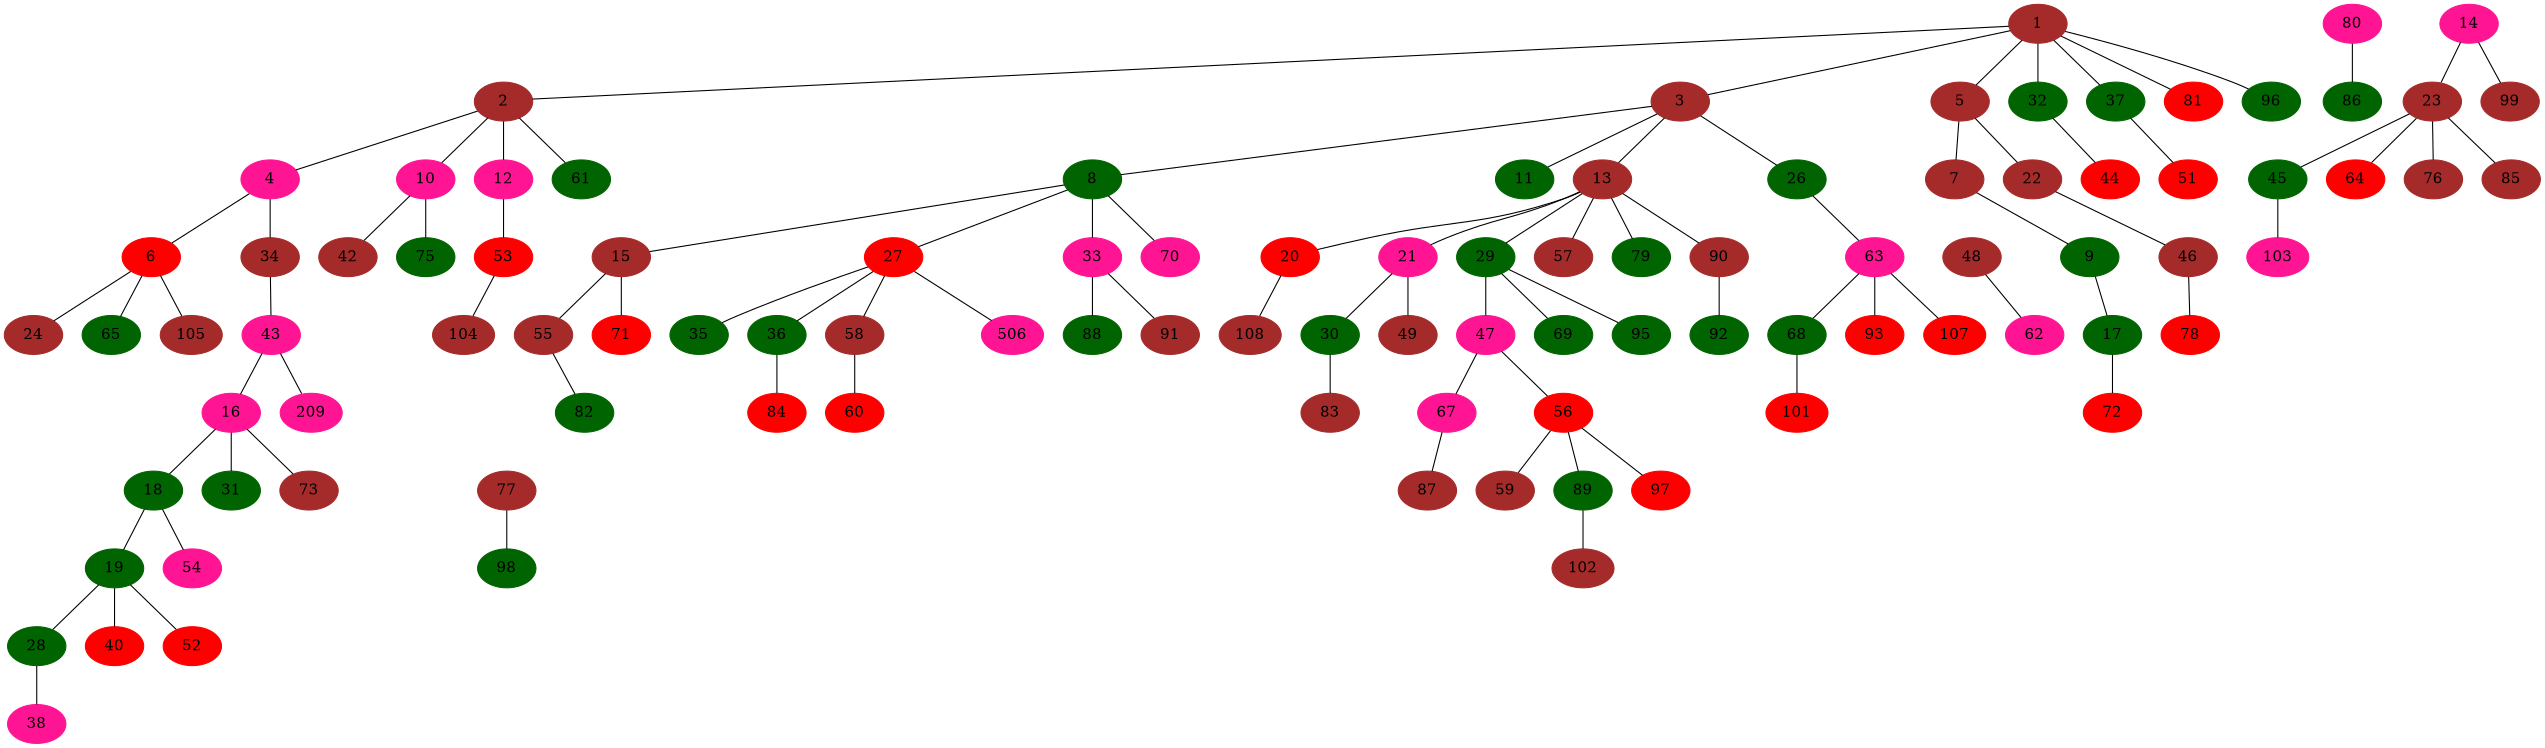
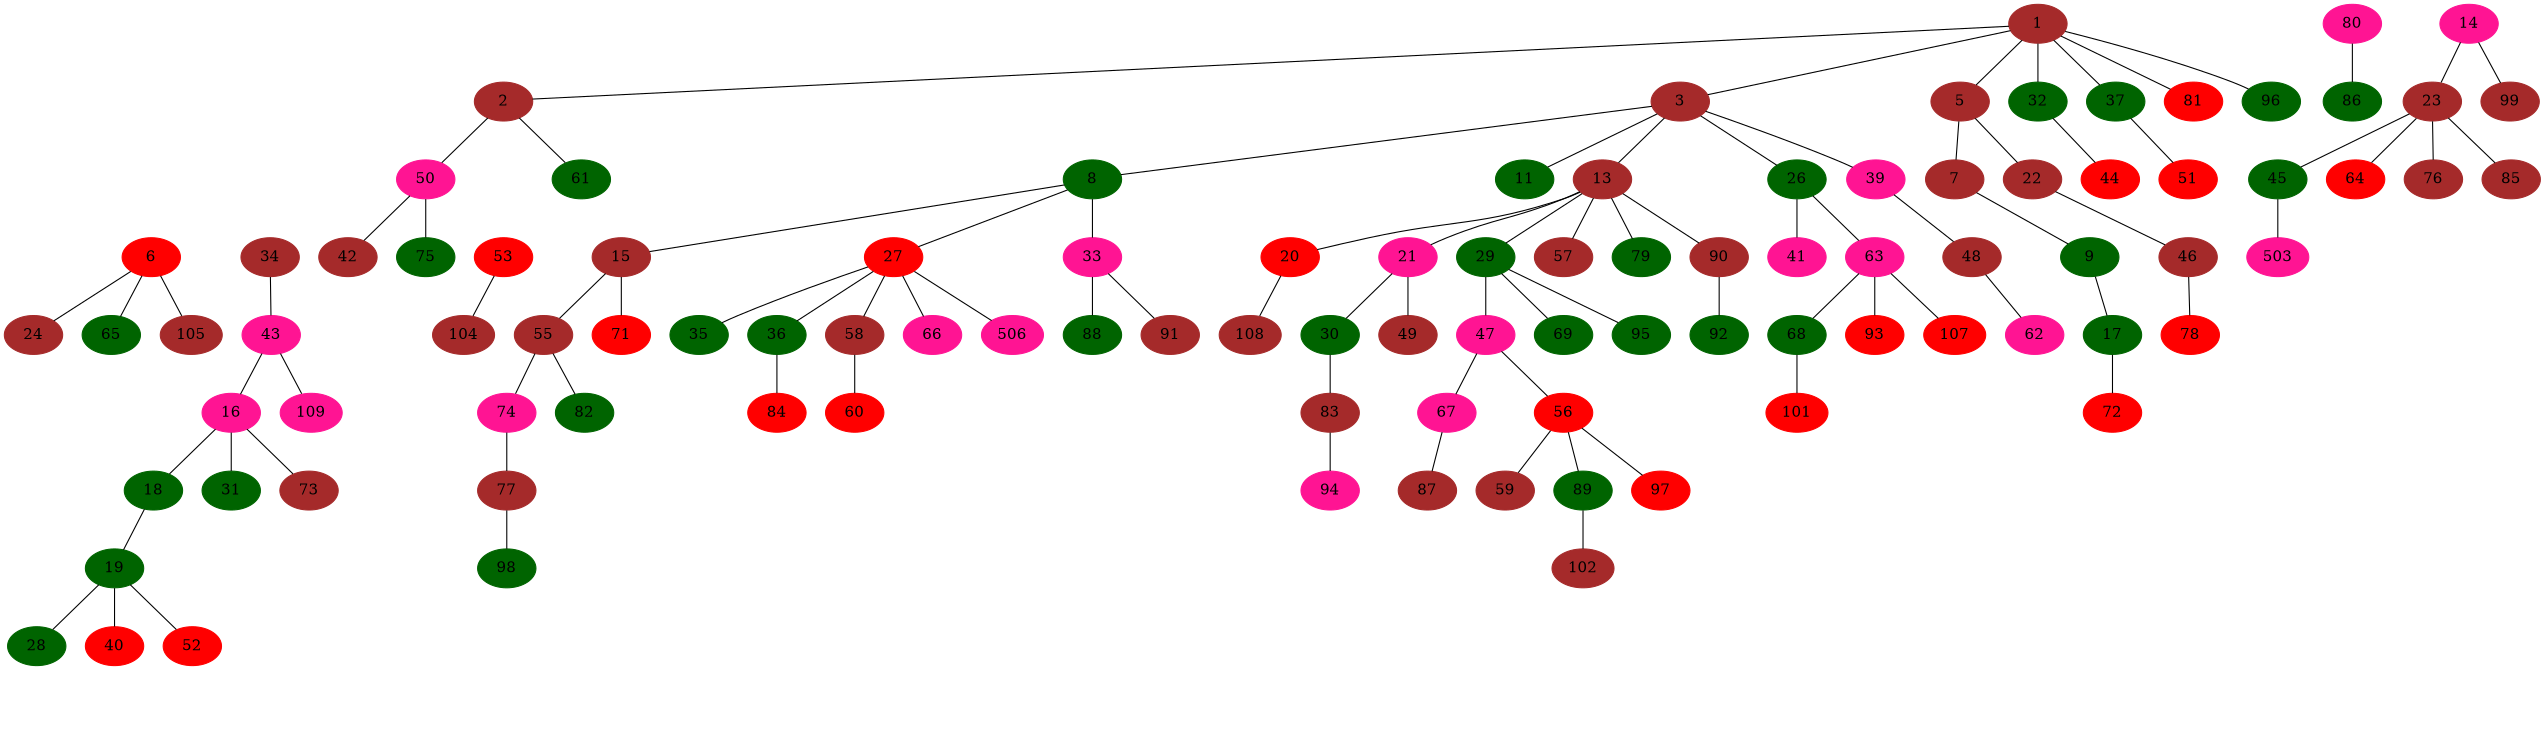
node "4": removed
node "10": label "10" -> "50"
node "12": removed
node "39": added
node "70": removed
node "41": added
node "103": label "103" -> "503"
node "66": added
node "209": label "209" -> "109"
node "74": added
node "94": added
node "54": removed
node "38": removed
